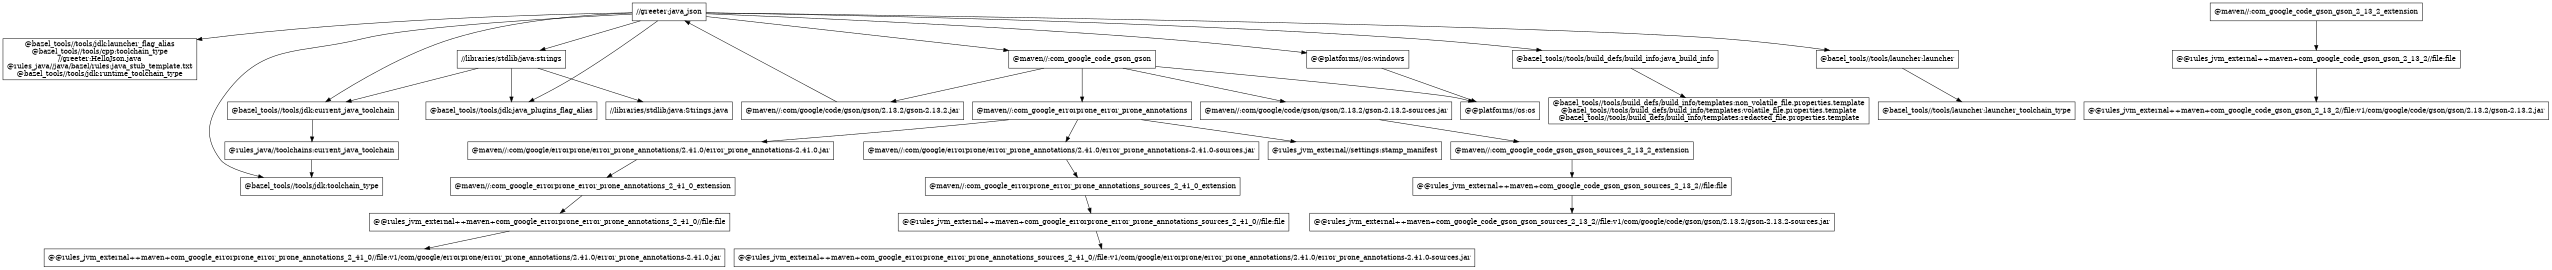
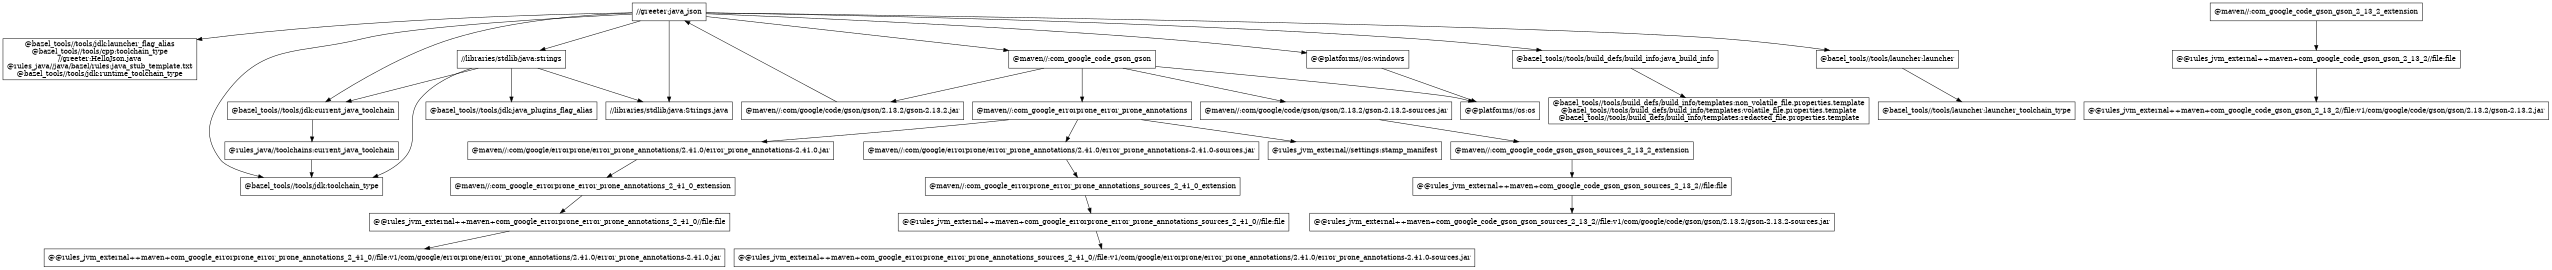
edge "//greeter:java_json" -> "@bazel_tools//tools/jdk:java_plugins_flag_alias": now "//greeter:java_json" -> "//libraries/stdlib/java:Strings.java"
edge "//libraries/stdlib/java:strings" -> "@bazel_tools//tools/jdk:toolchain_type": added
